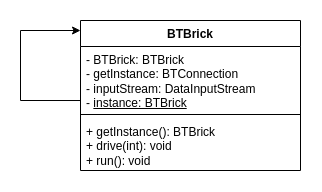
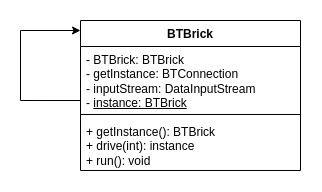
node "+ getInstance(): BTBrick + drive(int): void + run(): void": label "+ getInstance(): BTBrick + drive(int): void + run(): void" -> "+ getInstance(): BTBrick + drive(int): instance + run(): void"
